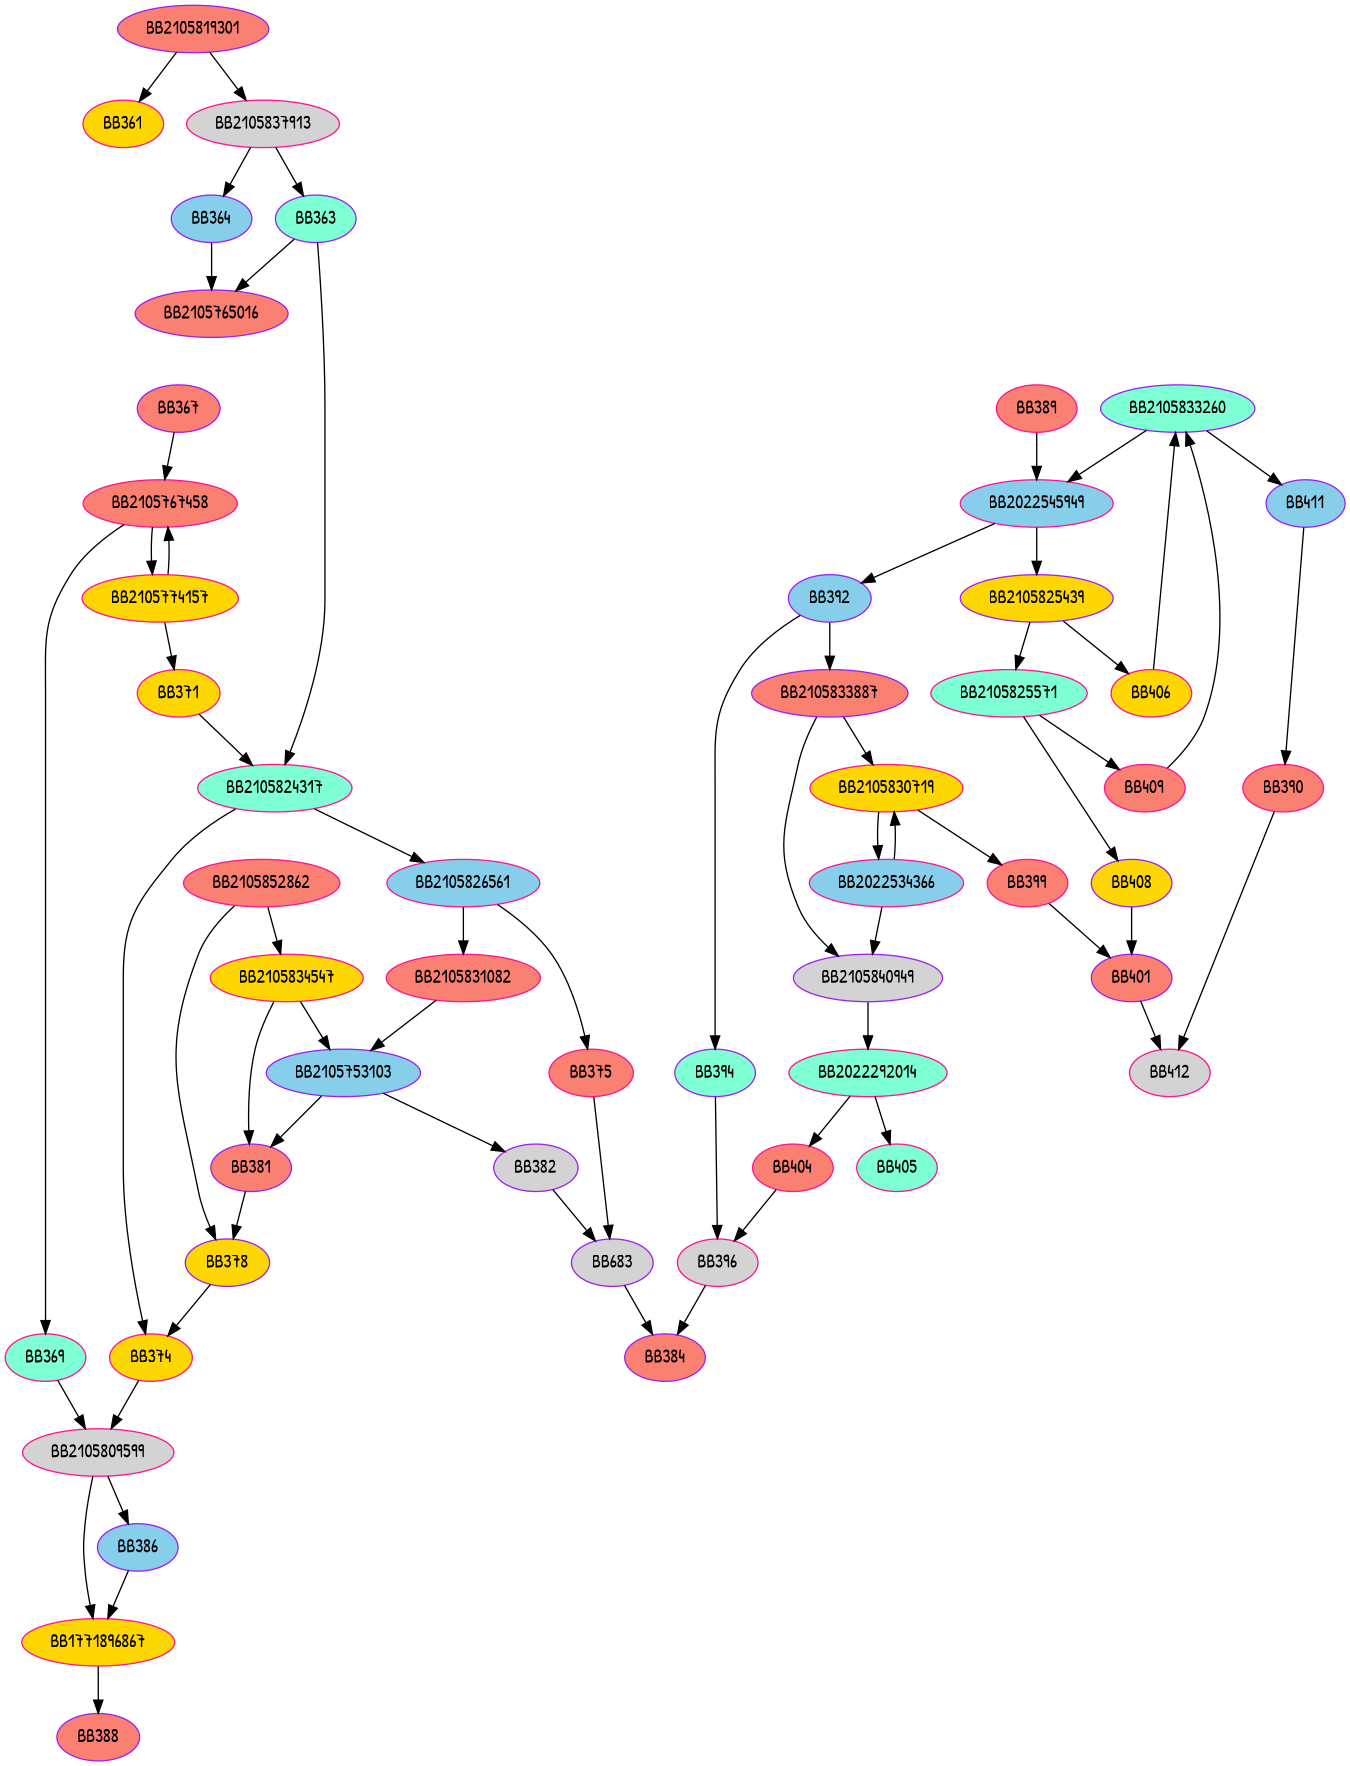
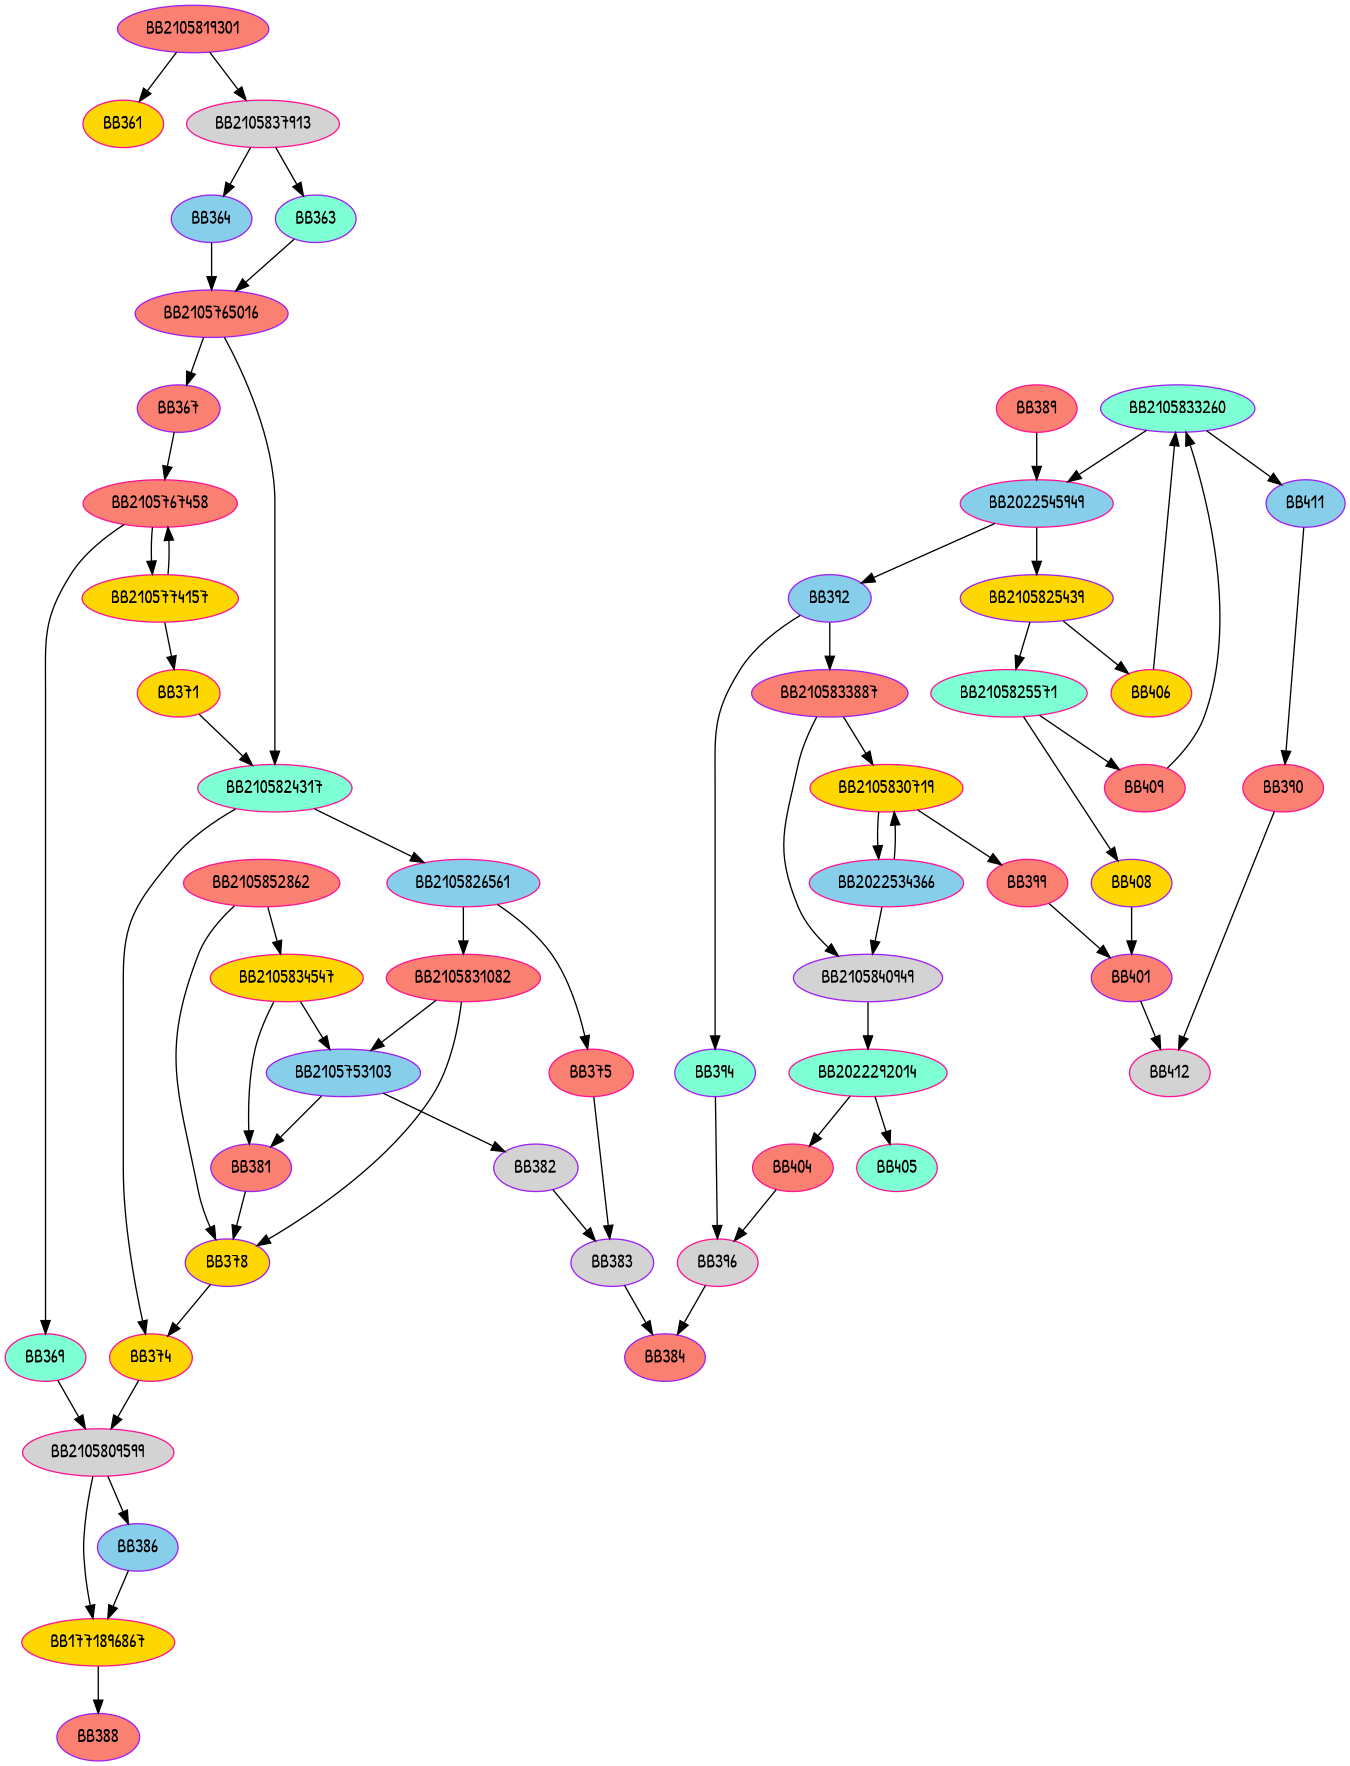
edge "BB2105765016" -> "BB367": added
edge "BB363" -> "BB2105824317": now "BB2105765016" -> "BB2105824317"
edge "BB2105831082" -> "BB378": added
node "BB683": label "BB683" -> "BB383"
